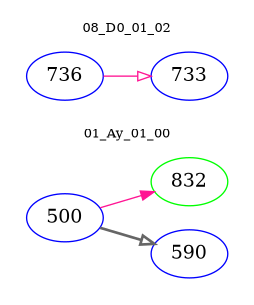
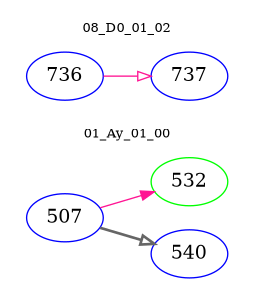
node "733": label "733" -> "737"
node "832": label "832" -> "532"
node "500": label "500" -> "507"
node "590": label "590" -> "540"
